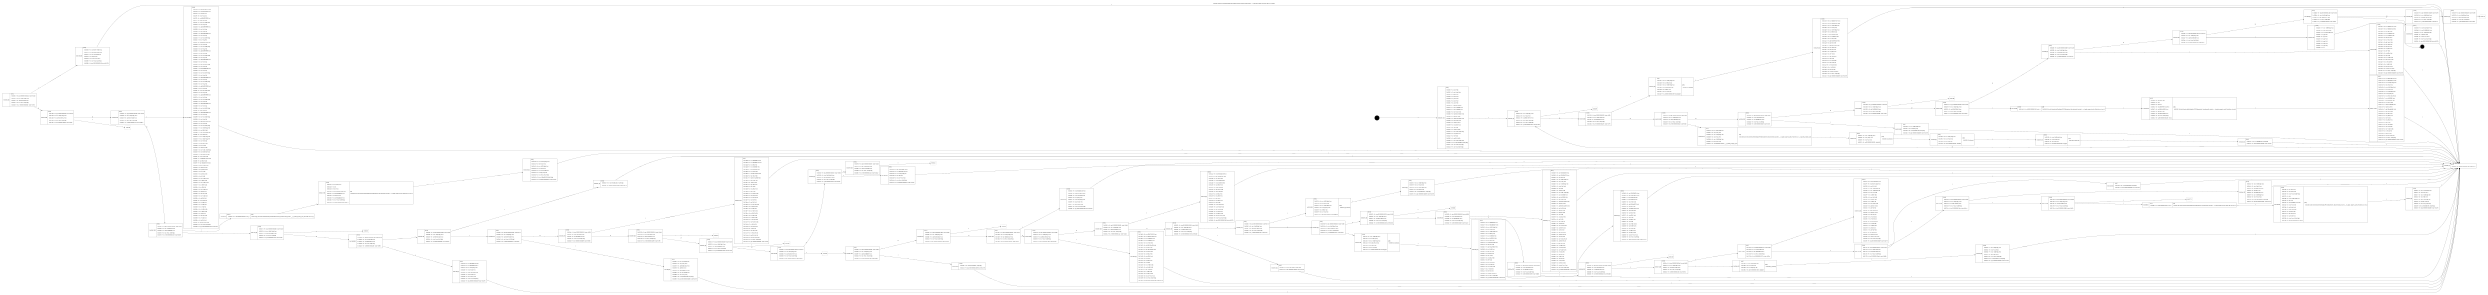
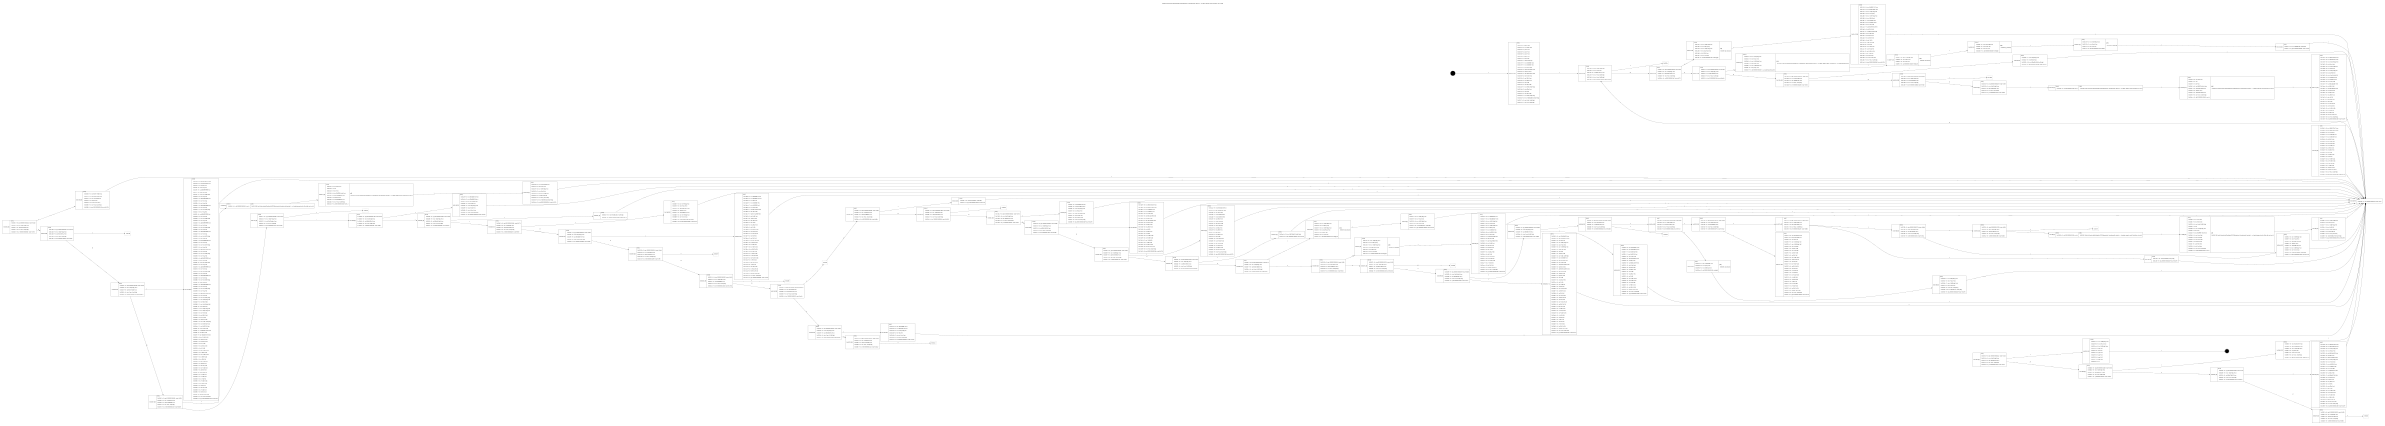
node "0x401380 [28]": removed
node "0x402043 [123]": added
